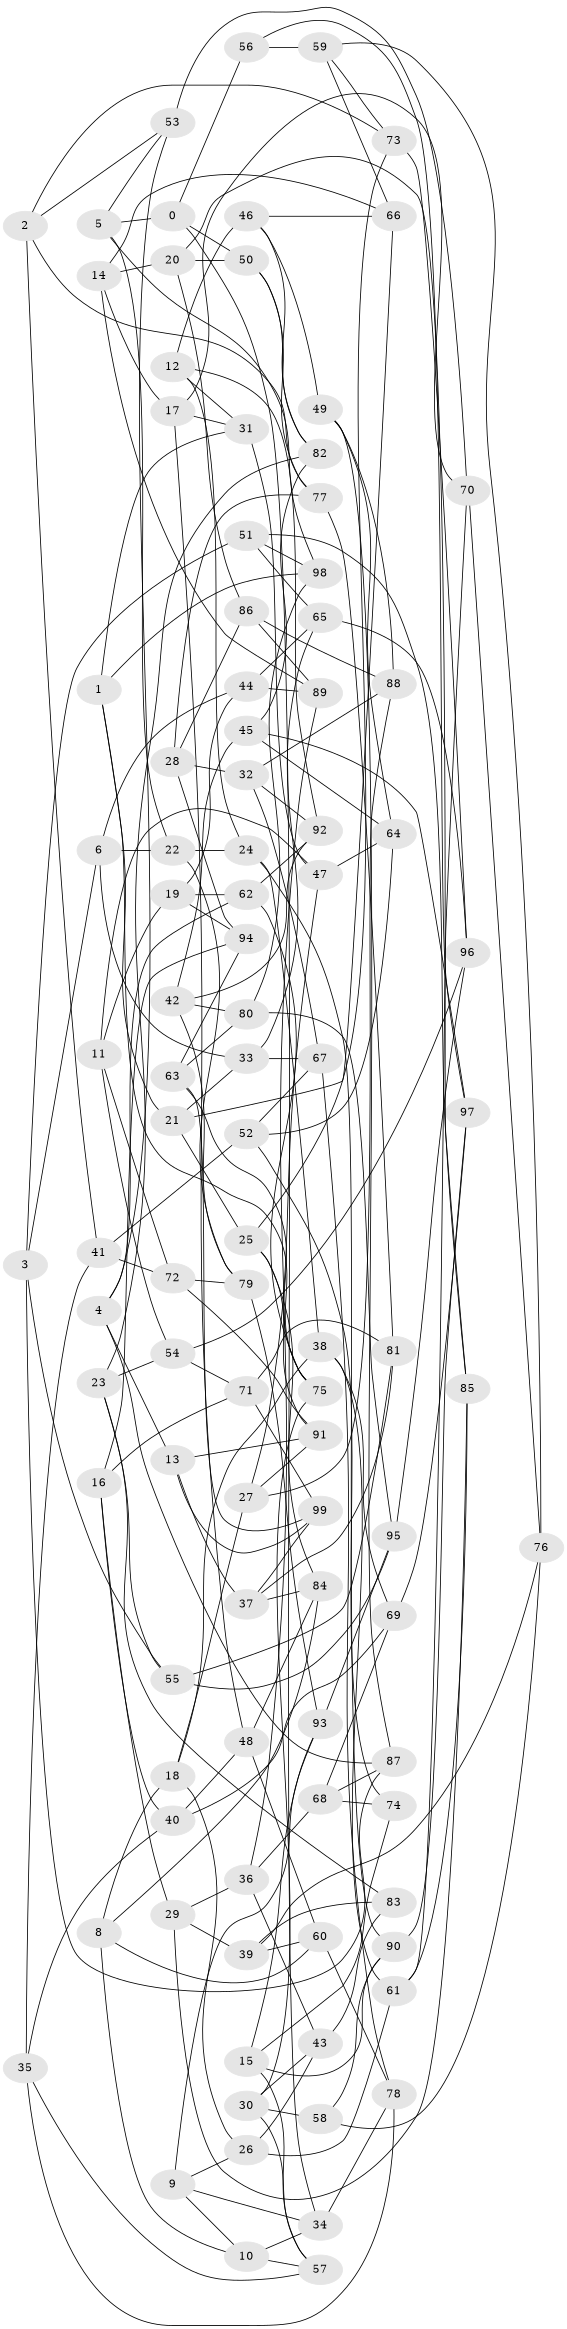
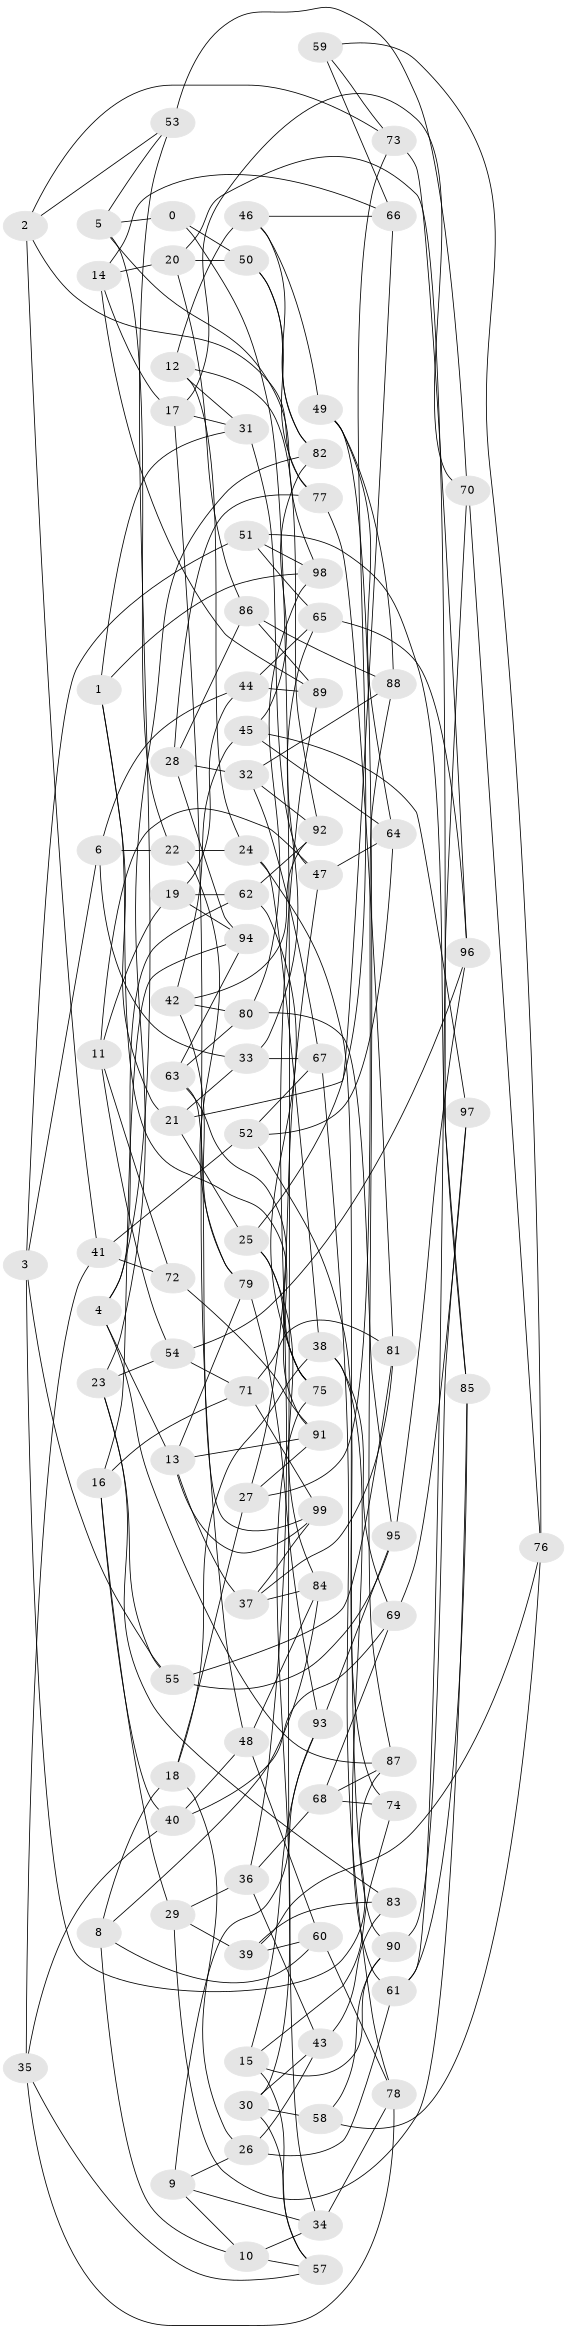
node "56": removed
edge "72" -- "79": now "13" -- "79"
